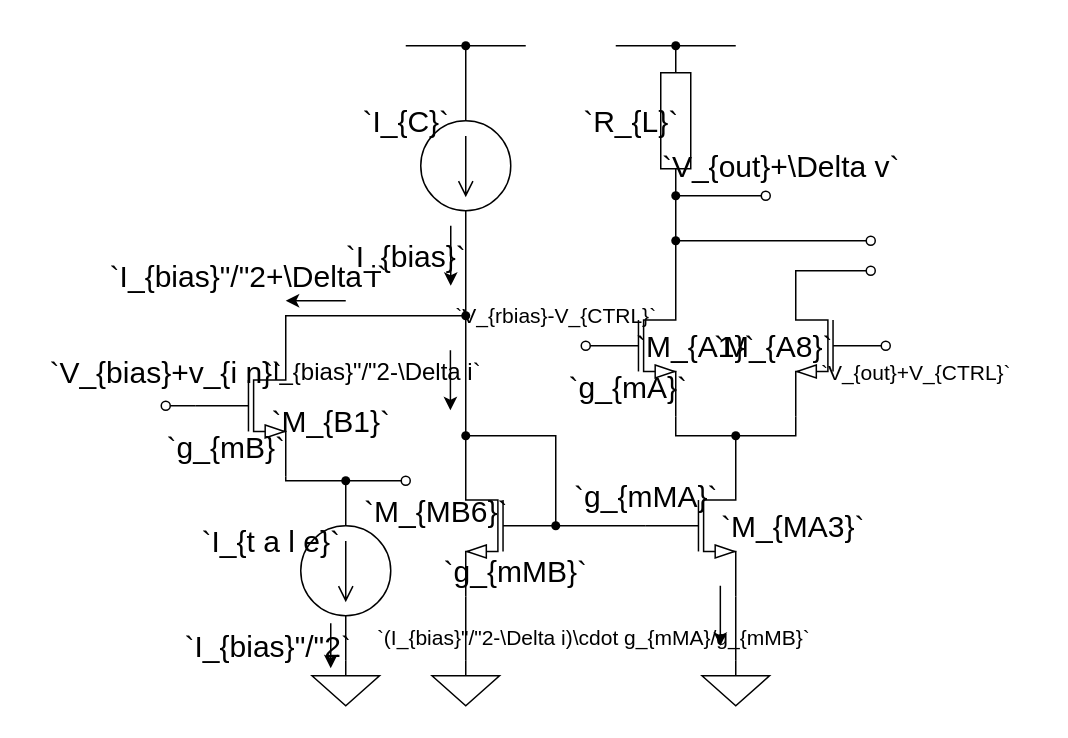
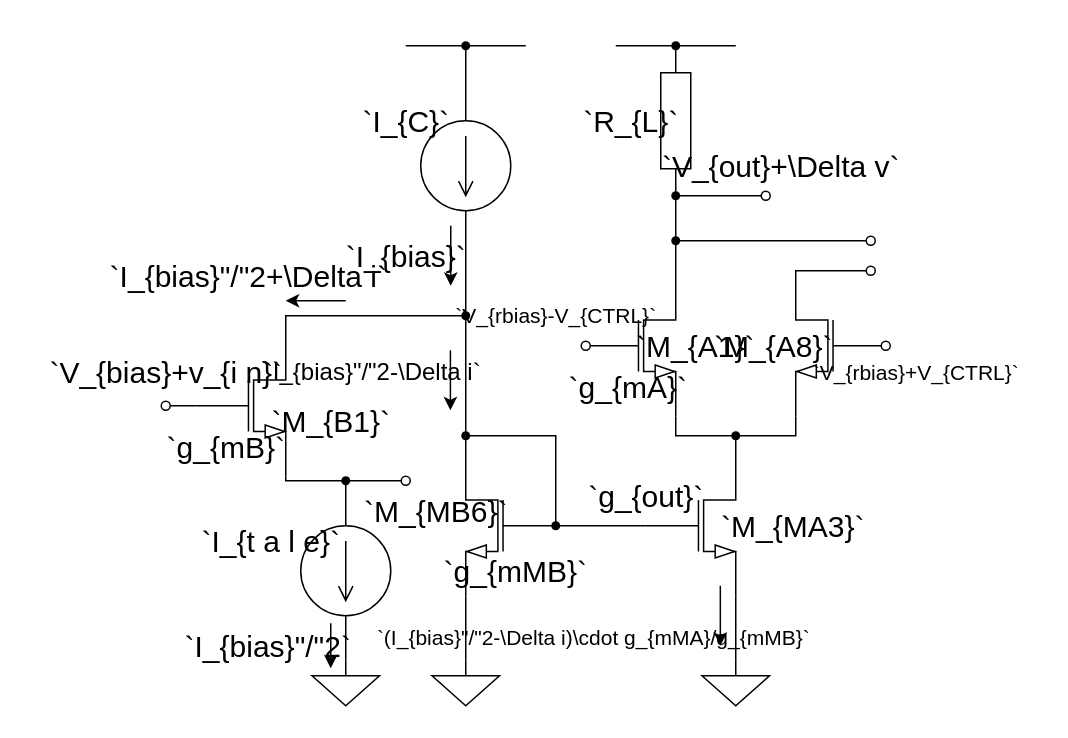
node "`V_{out}+V_{CTRL}`": label "`V_{out}+V_{CTRL}`" -> "`V_{rbias}+V_{CTRL}`"
node "`g_{mMA}`": label "`g_{mMA}`" -> "`g_{out}`"
